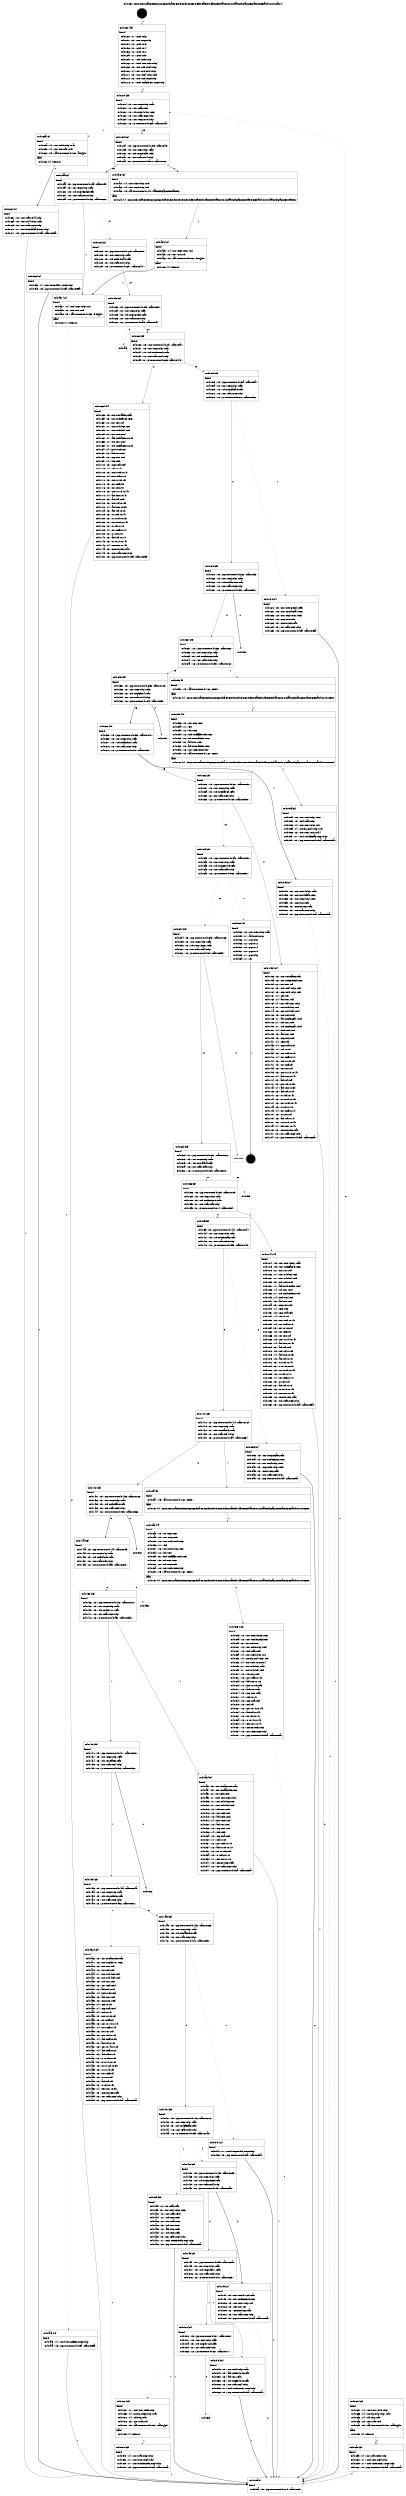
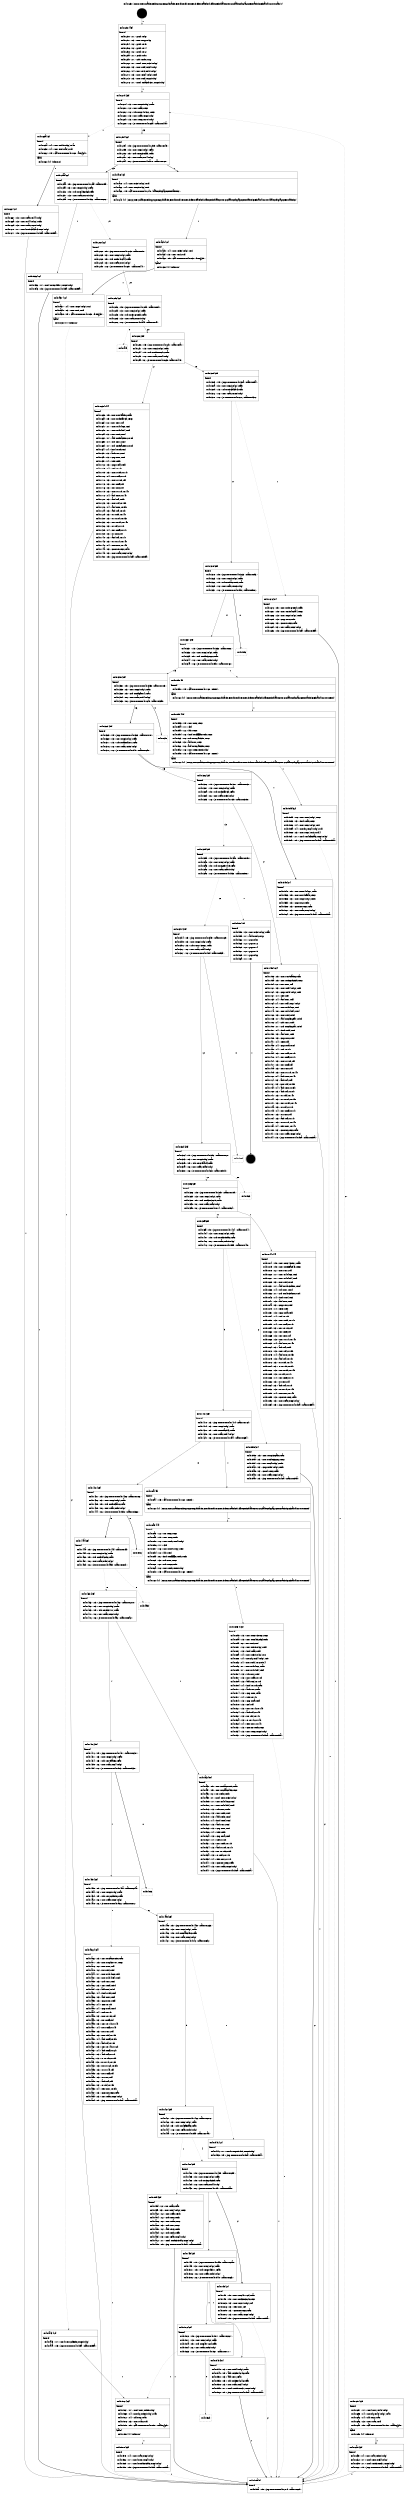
edge "0x4012aa [22]" -> "0x401a37 [12]": now "0x4012aa [22]" -> "0x40193c [12]"
edge "0x401b4c [12]" -> "0x401bea [5]": removed, label "1"
edge "0x401a43 [12]" -> "0x401bea [5]": now "0x401a43 [12]" -> "0x401967 [23]"
